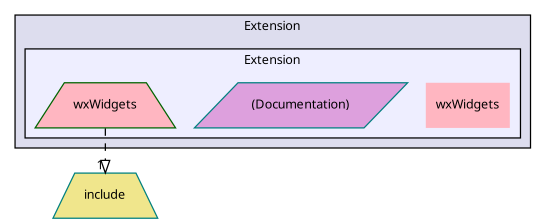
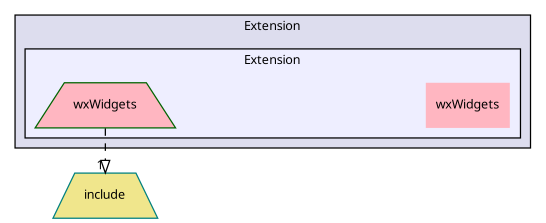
node "(Documentation)": removed
